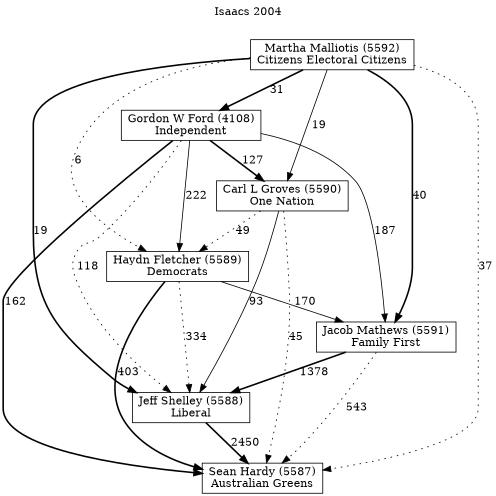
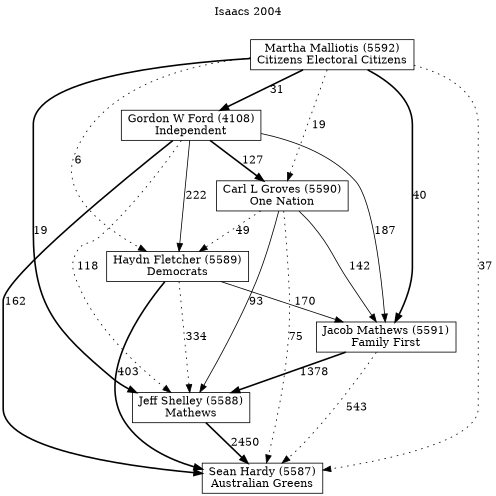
edge "Martha Malliotis (5592) Citizens Electoral Citizens" -> "Carl L Groves (5590) One Nation": style solid -> dotted
edge "Carl L Groves (5590) One Nation" -> "Jacob Mathews (5591) Family First": added, label "142"
edge "Carl L Groves (5590) One Nation" -> "Sean Hardy (5587) Australian Greens": label "45" -> "75"
node "Jeff Shelley (5588) Liberal": label "Jeff Shelley (5588) Liberal" -> "Jeff Shelley (5588) Mathews"
